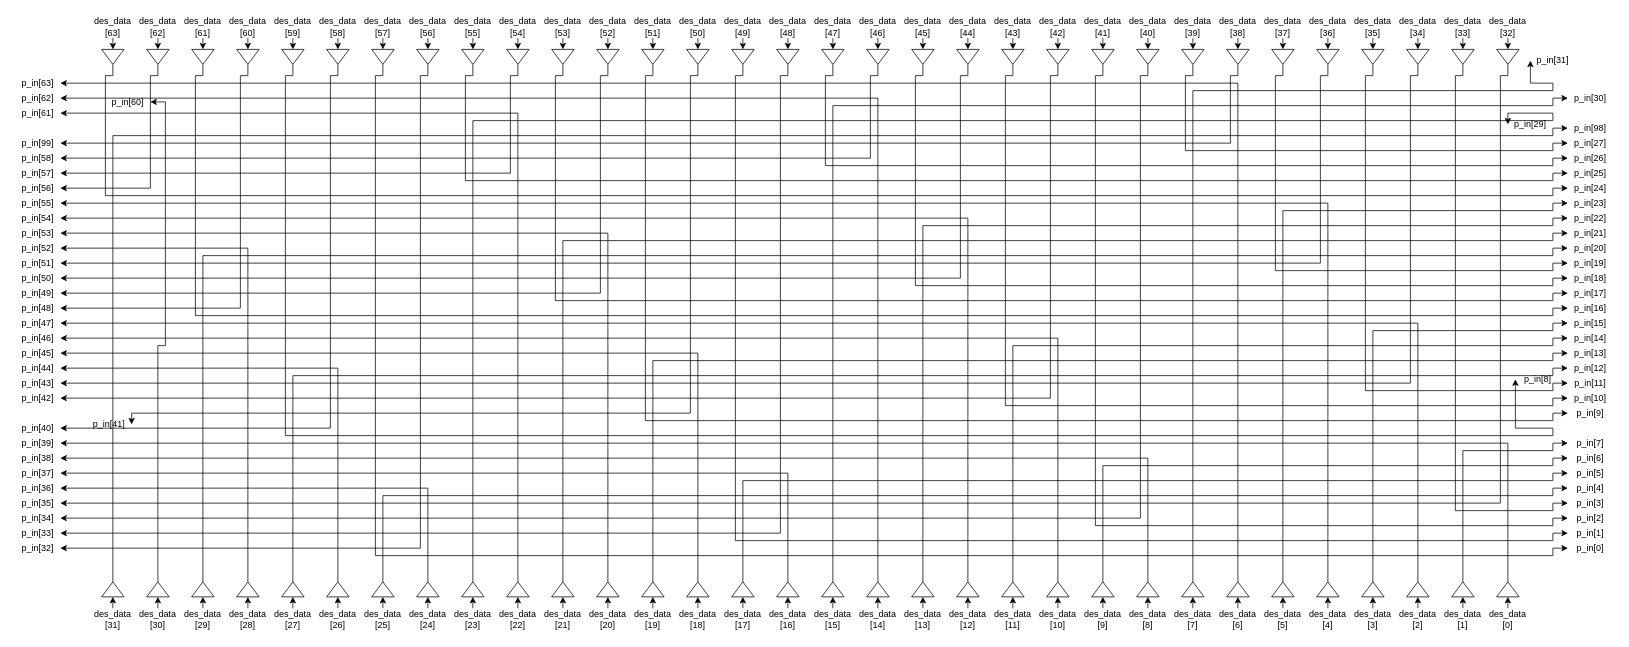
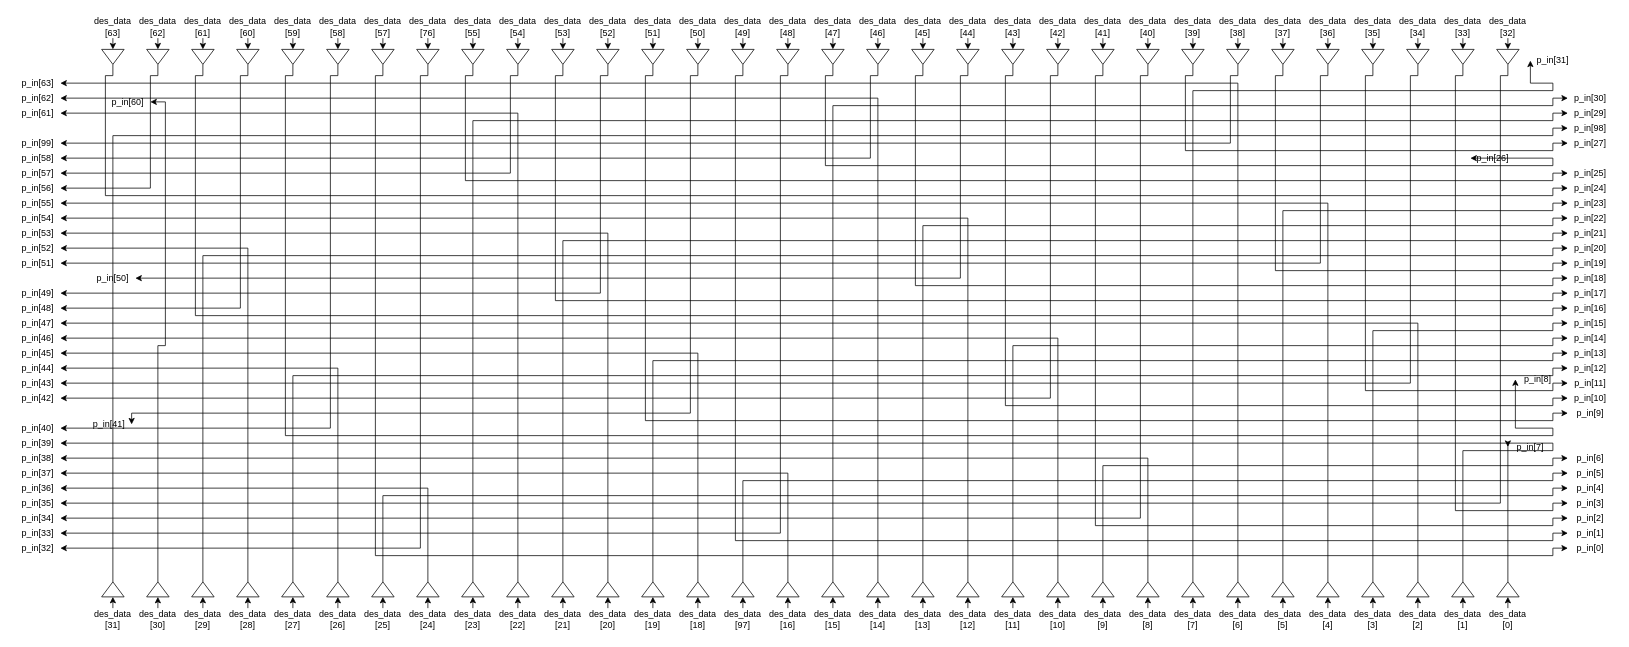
node "des_data [56]": label "des_data [56]" -> "des_data [76]"
node "p_in[29]": moved (1530, 124) -> (1590, 113)
node "p_in[26]": moved (1590, 158) -> (1493, 158)
node "p_in[50]": moved (38, 278) -> (113, 278)
node "p_in[7]": moved (1590, 443) -> (1530, 447)
node "des_data [17]": label "des_data [17]" -> "des_data [97]"
